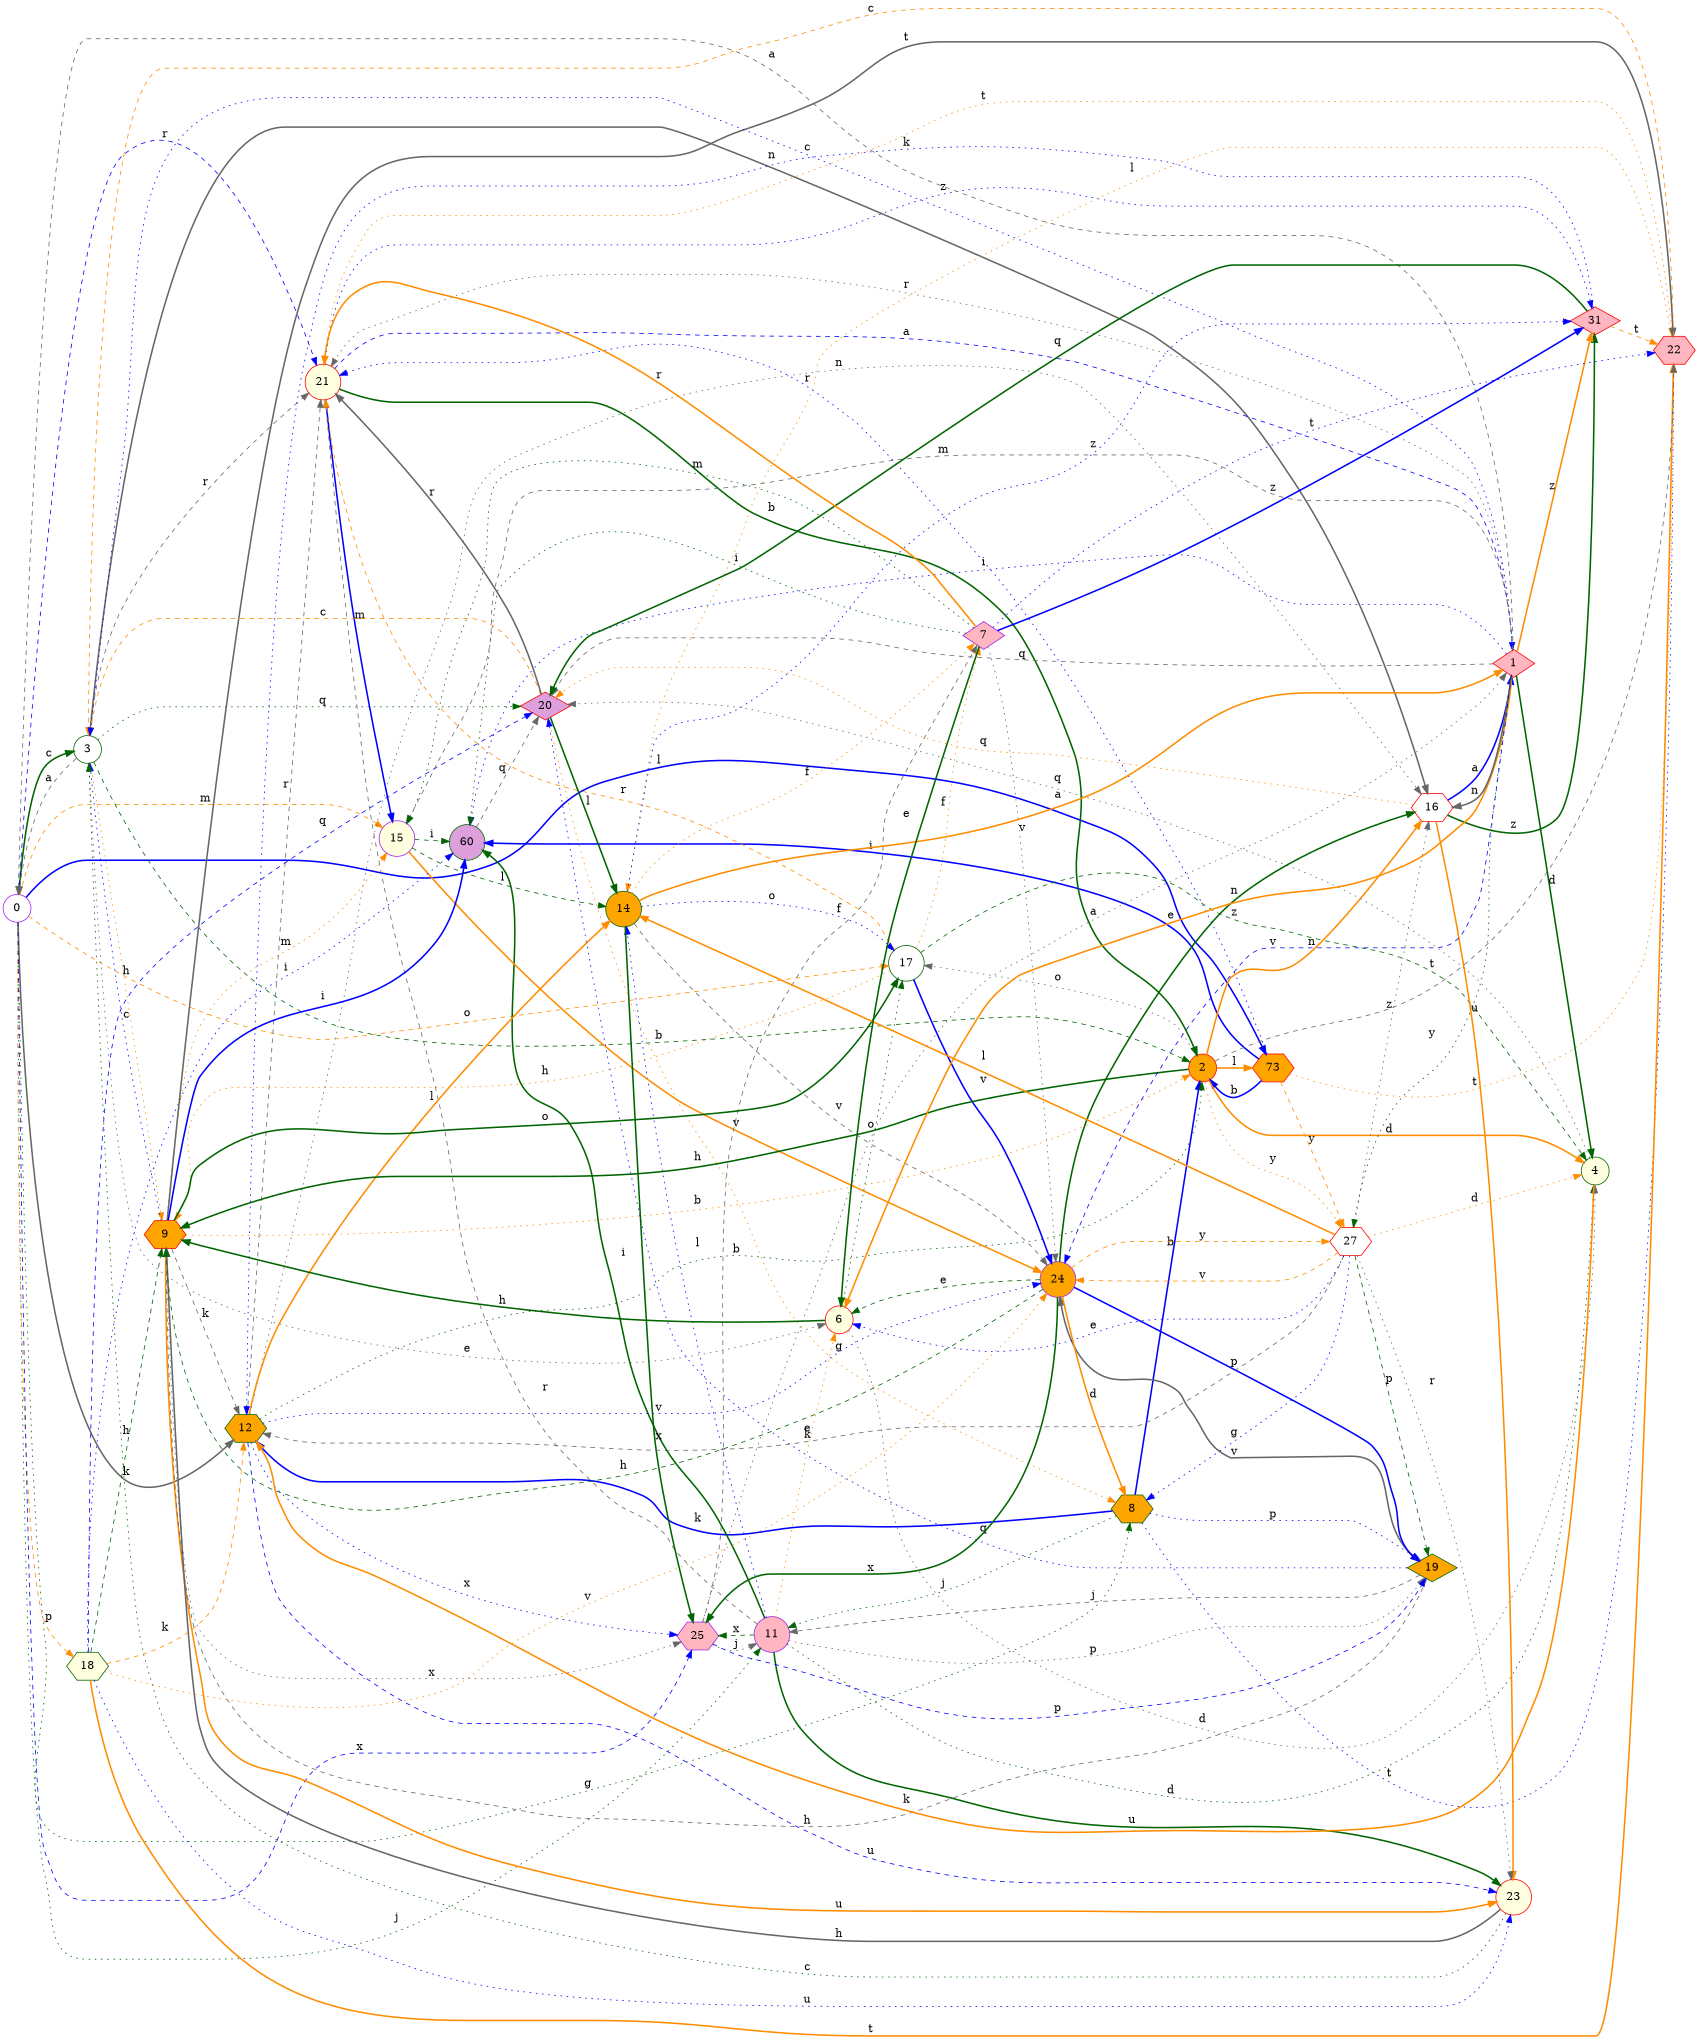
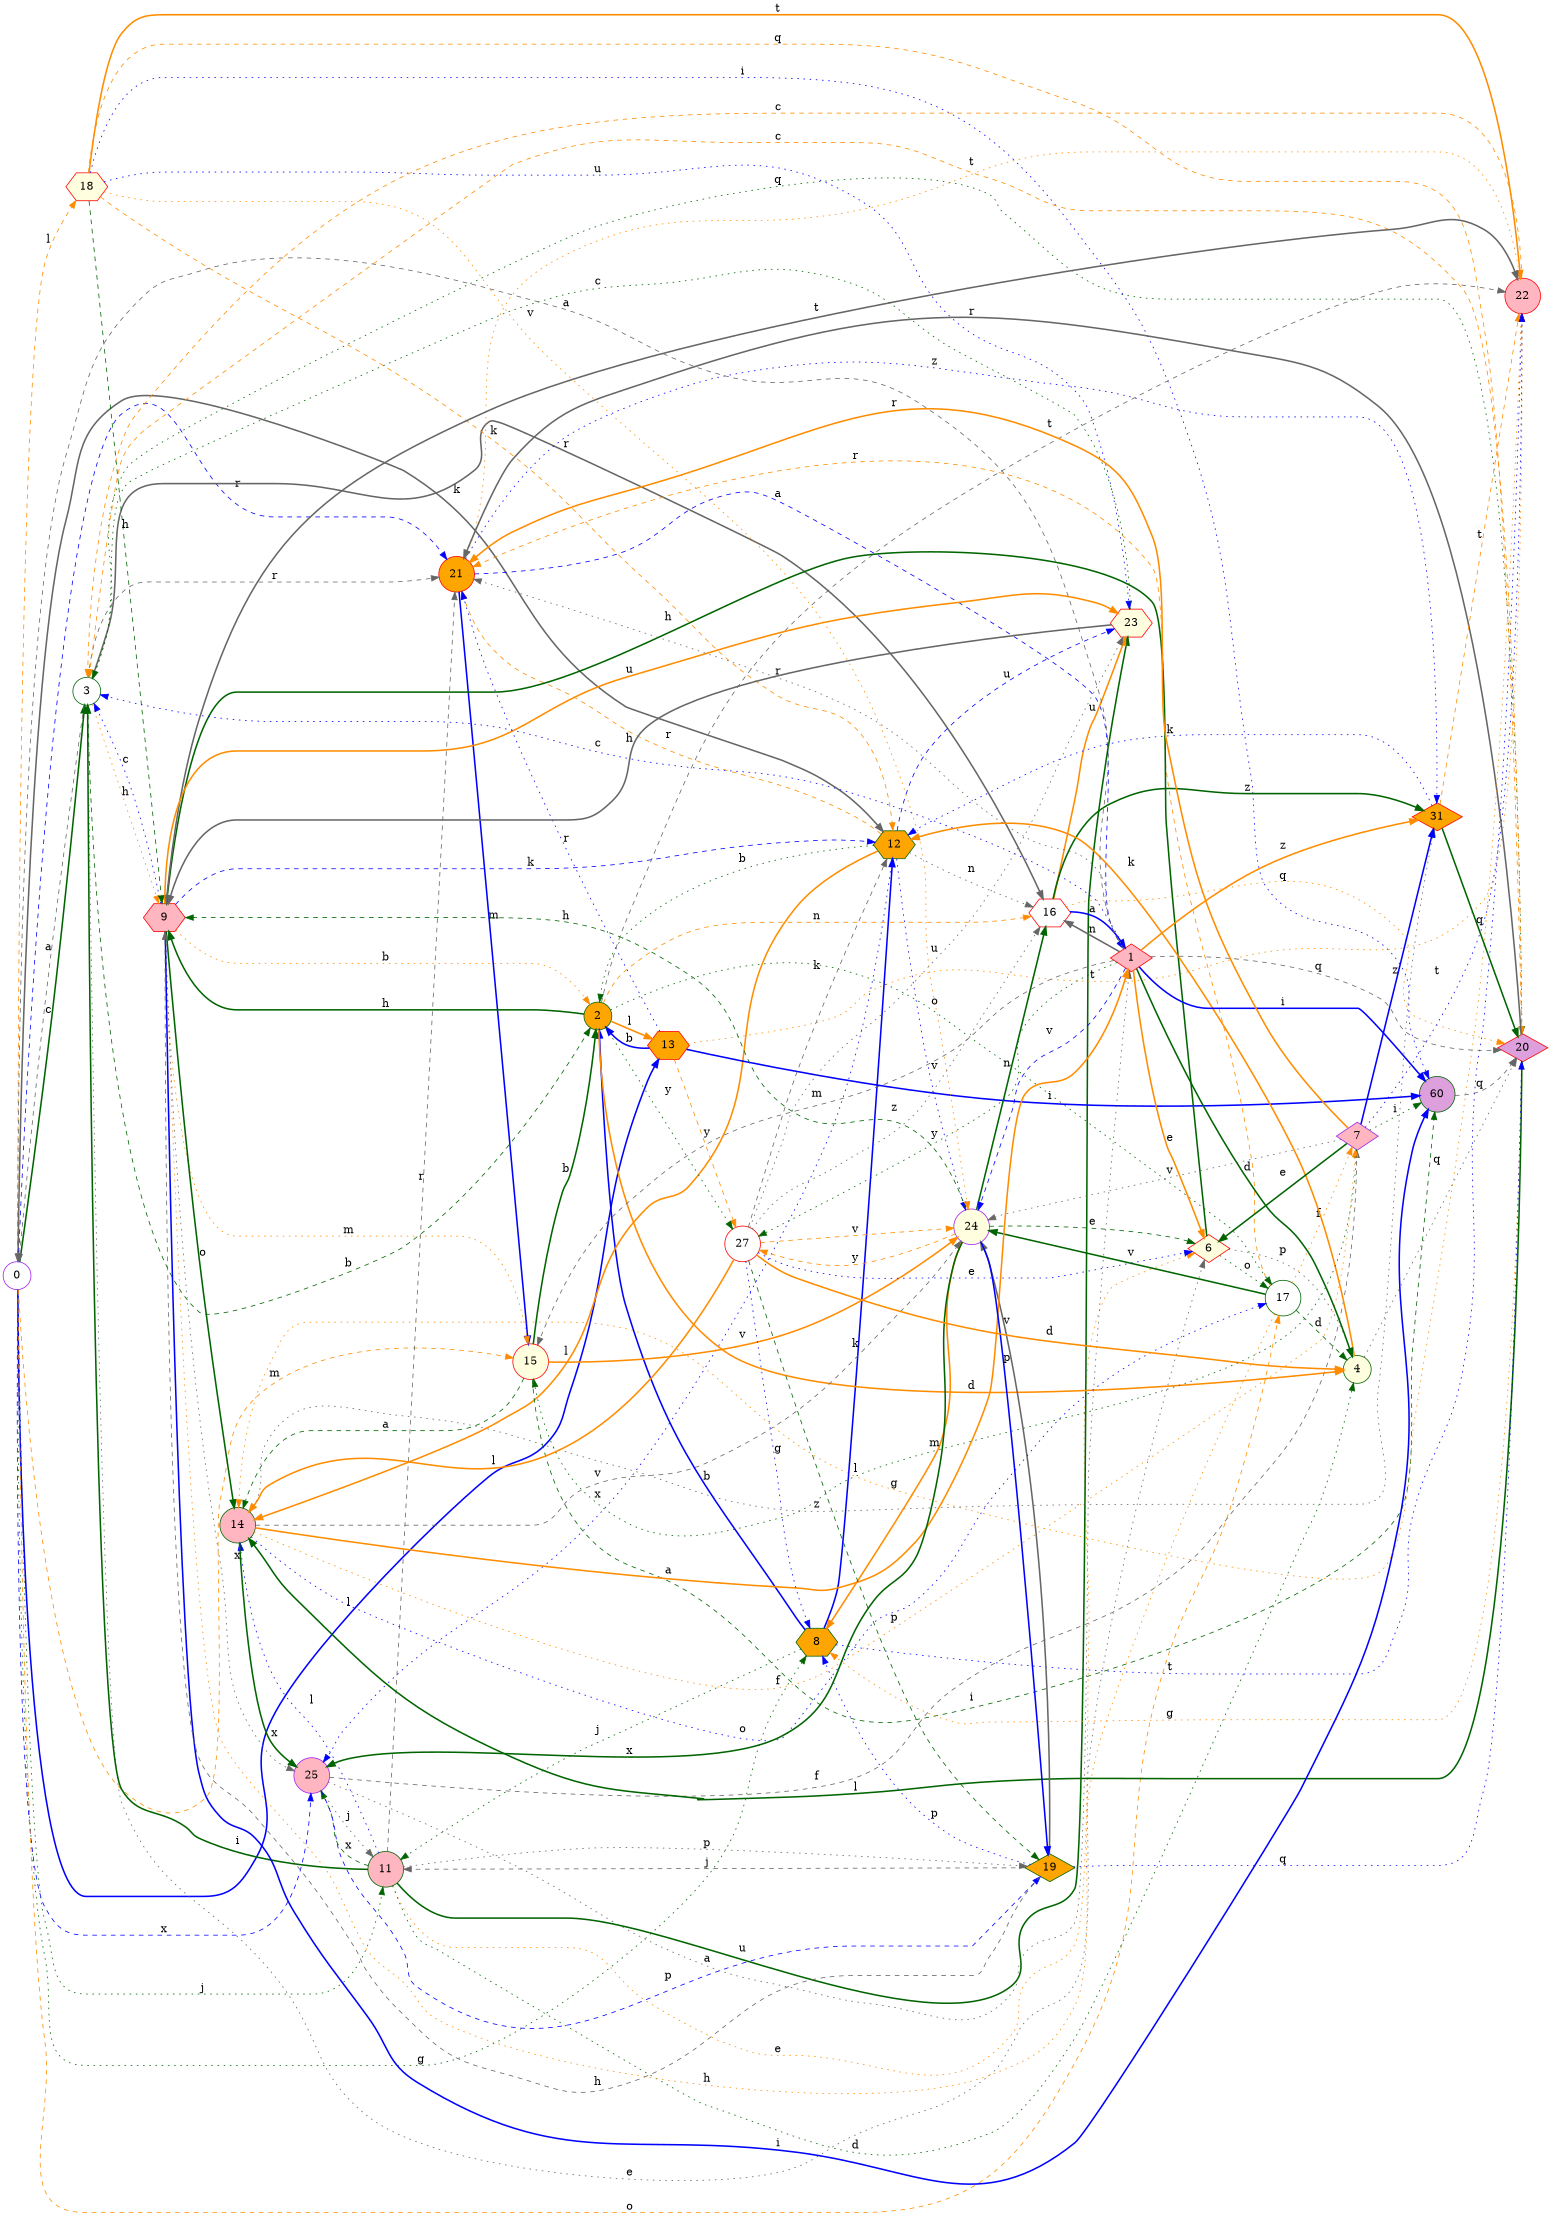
edge "3" -> "16": label "n" -> "r"
node "31": fillcolor lightpink -> orange
node "22": shape hexagon -> circle
node "21": fillcolor lightyellow -> orange
edge "14" -> "31": color blue -> gray40
edge "21" -> "2": now "15" -> "2"
edge "1" -> "60": style dotted -> bold
node "15": color purple -> red
edge "15" -> "14": label "l" -> "a"
node "14": fillcolor orange -> lightpink
edge "12" -> "21": color gray40 -> darkorange
edge "17" -> "4": label "z" -> "d"
edge "2" -> "16": style bold -> dashed
edge "2" -> "17": color gray40 -> darkgreen
node "2": color red -> darkgreen
node "73": label "73" -> "13"
edge "17" -> "24": color blue -> darkgreen
edge "9" -> "17": now "9" -> "14"
edge "18" -> "20": color blue -> darkorange
edge "2" -> "27": color darkorange -> darkgreen
edge "27" -> "4": style dotted -> bold
node "9": fillcolor orange -> lightpink
edge "11" -> "60": now "11" -> "3"
node "27": shape hexagon -> circle
node "24": fillcolor orange -> lightyellow
node "6": shape circle -> diamond
edge "9" -> "12": color gray40 -> blue
edge "27" -> "23": label "r" -> "u"
edge "24" -> "8": label "d" -> "g"
edge "8" -> "19": reversed
edge "0" -> "18": label "p" -> "l"
node "11": color purple -> darkgreen
node "25": shape hexagon -> circle
node "18": color darkgreen -> red
edge "6" -> "4": label "d" -> "p"
node "23": shape circle -> hexagon
